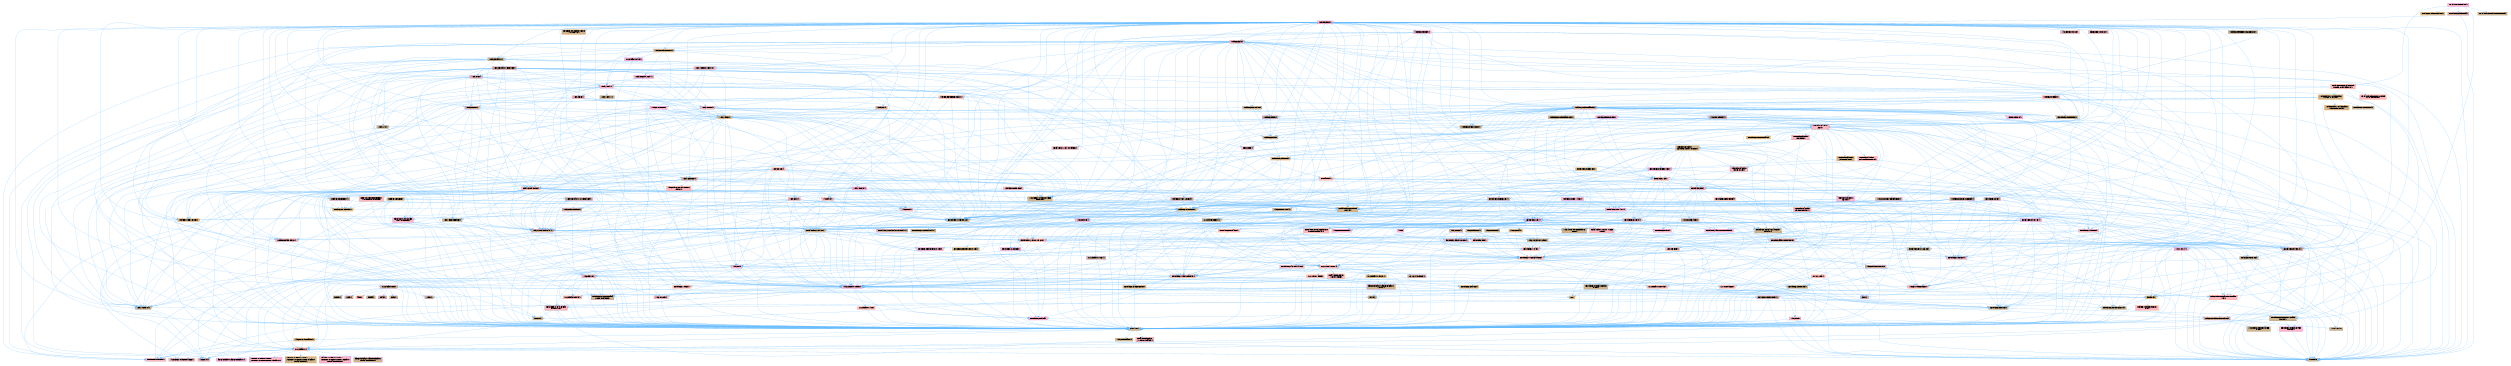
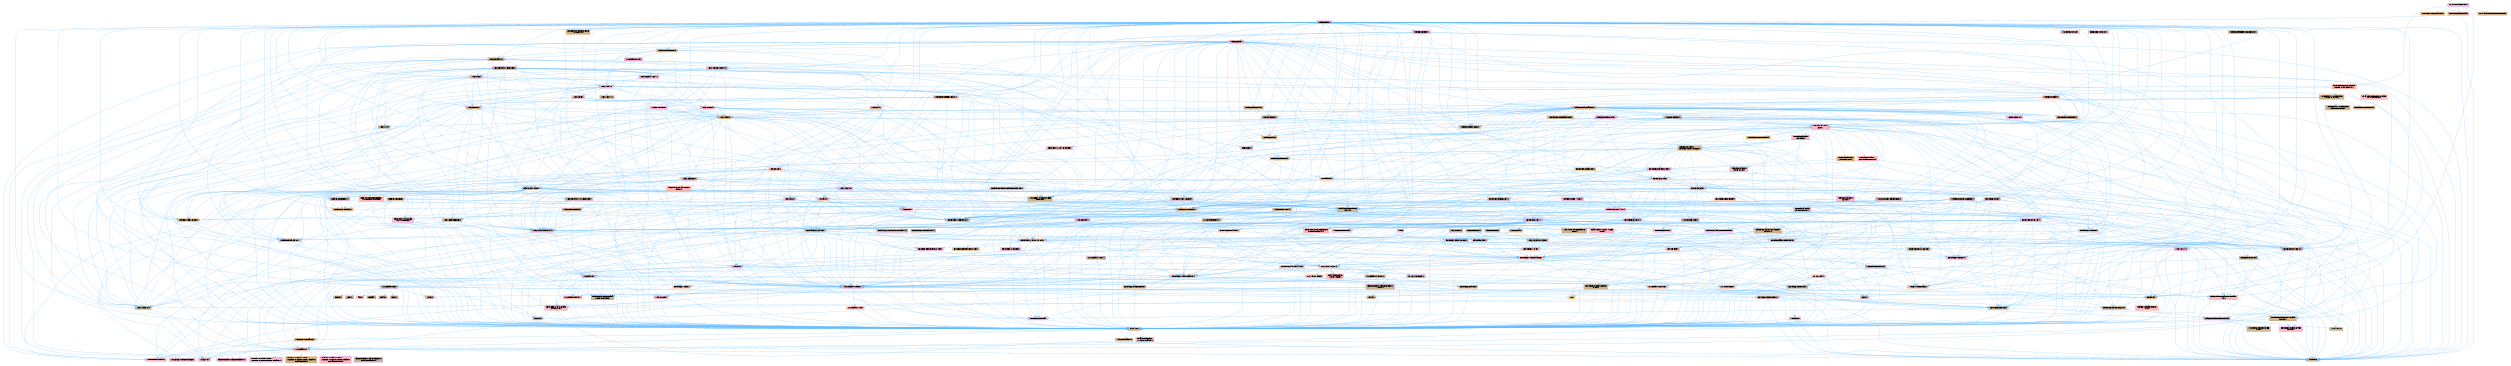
node "UObject/PropertyTag.h": label "UObject/PropertyTag.h" -> "IsCharEncodingCompatible/PropertyTag.h"
